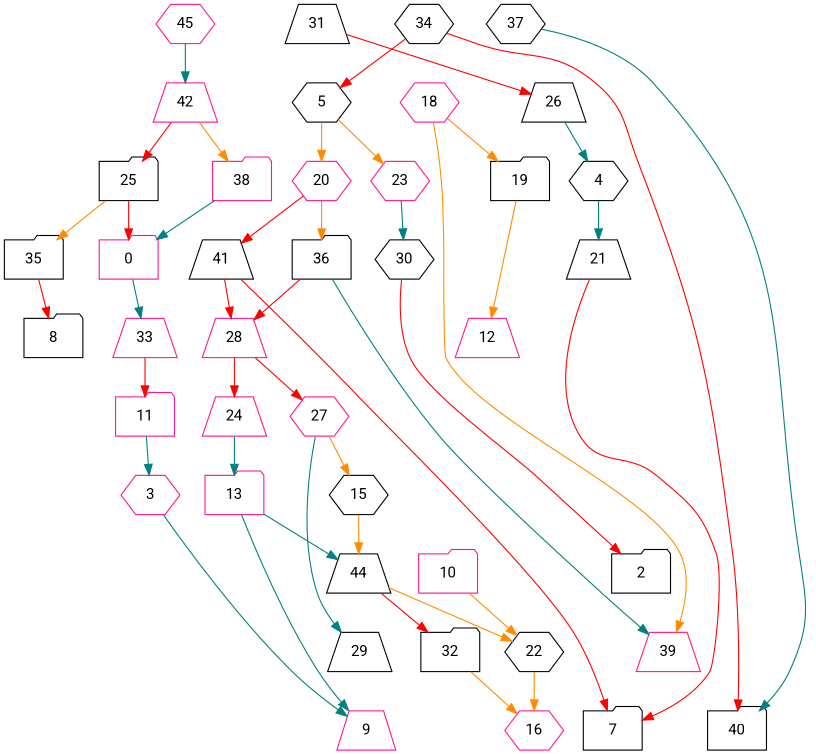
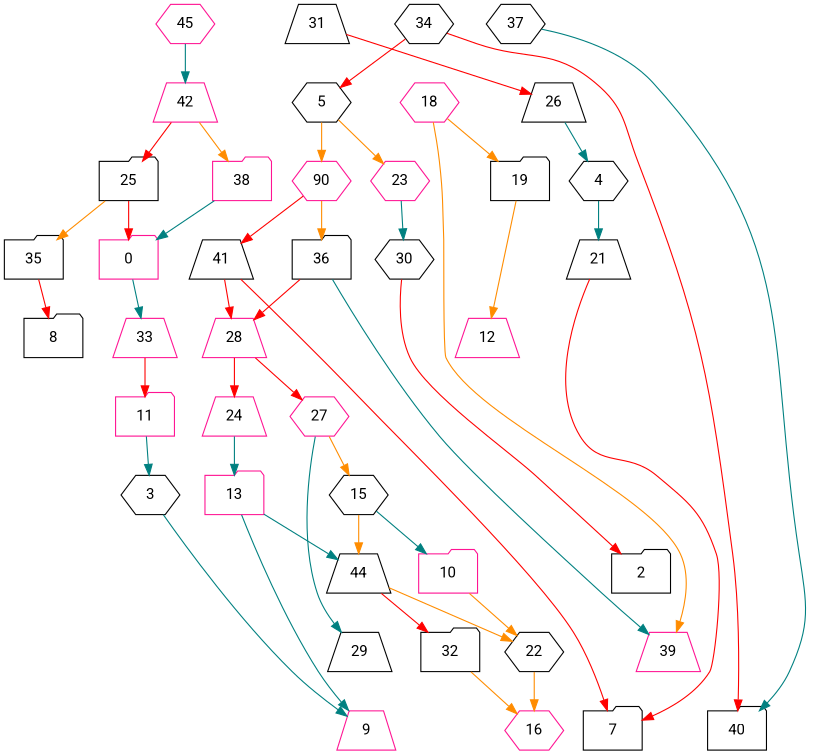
node "20": label "20" -> "90"
node "3": color deeppink -> black
edge "15" -> "10": added
